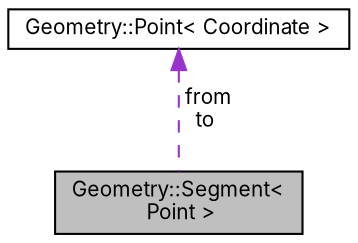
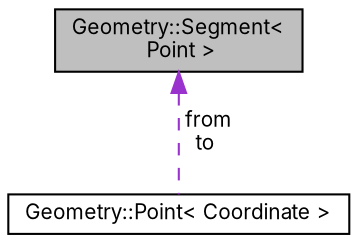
edge "Geometry::Segment< Point >" -> "Geometry::Point< Coordinate >": reversed
